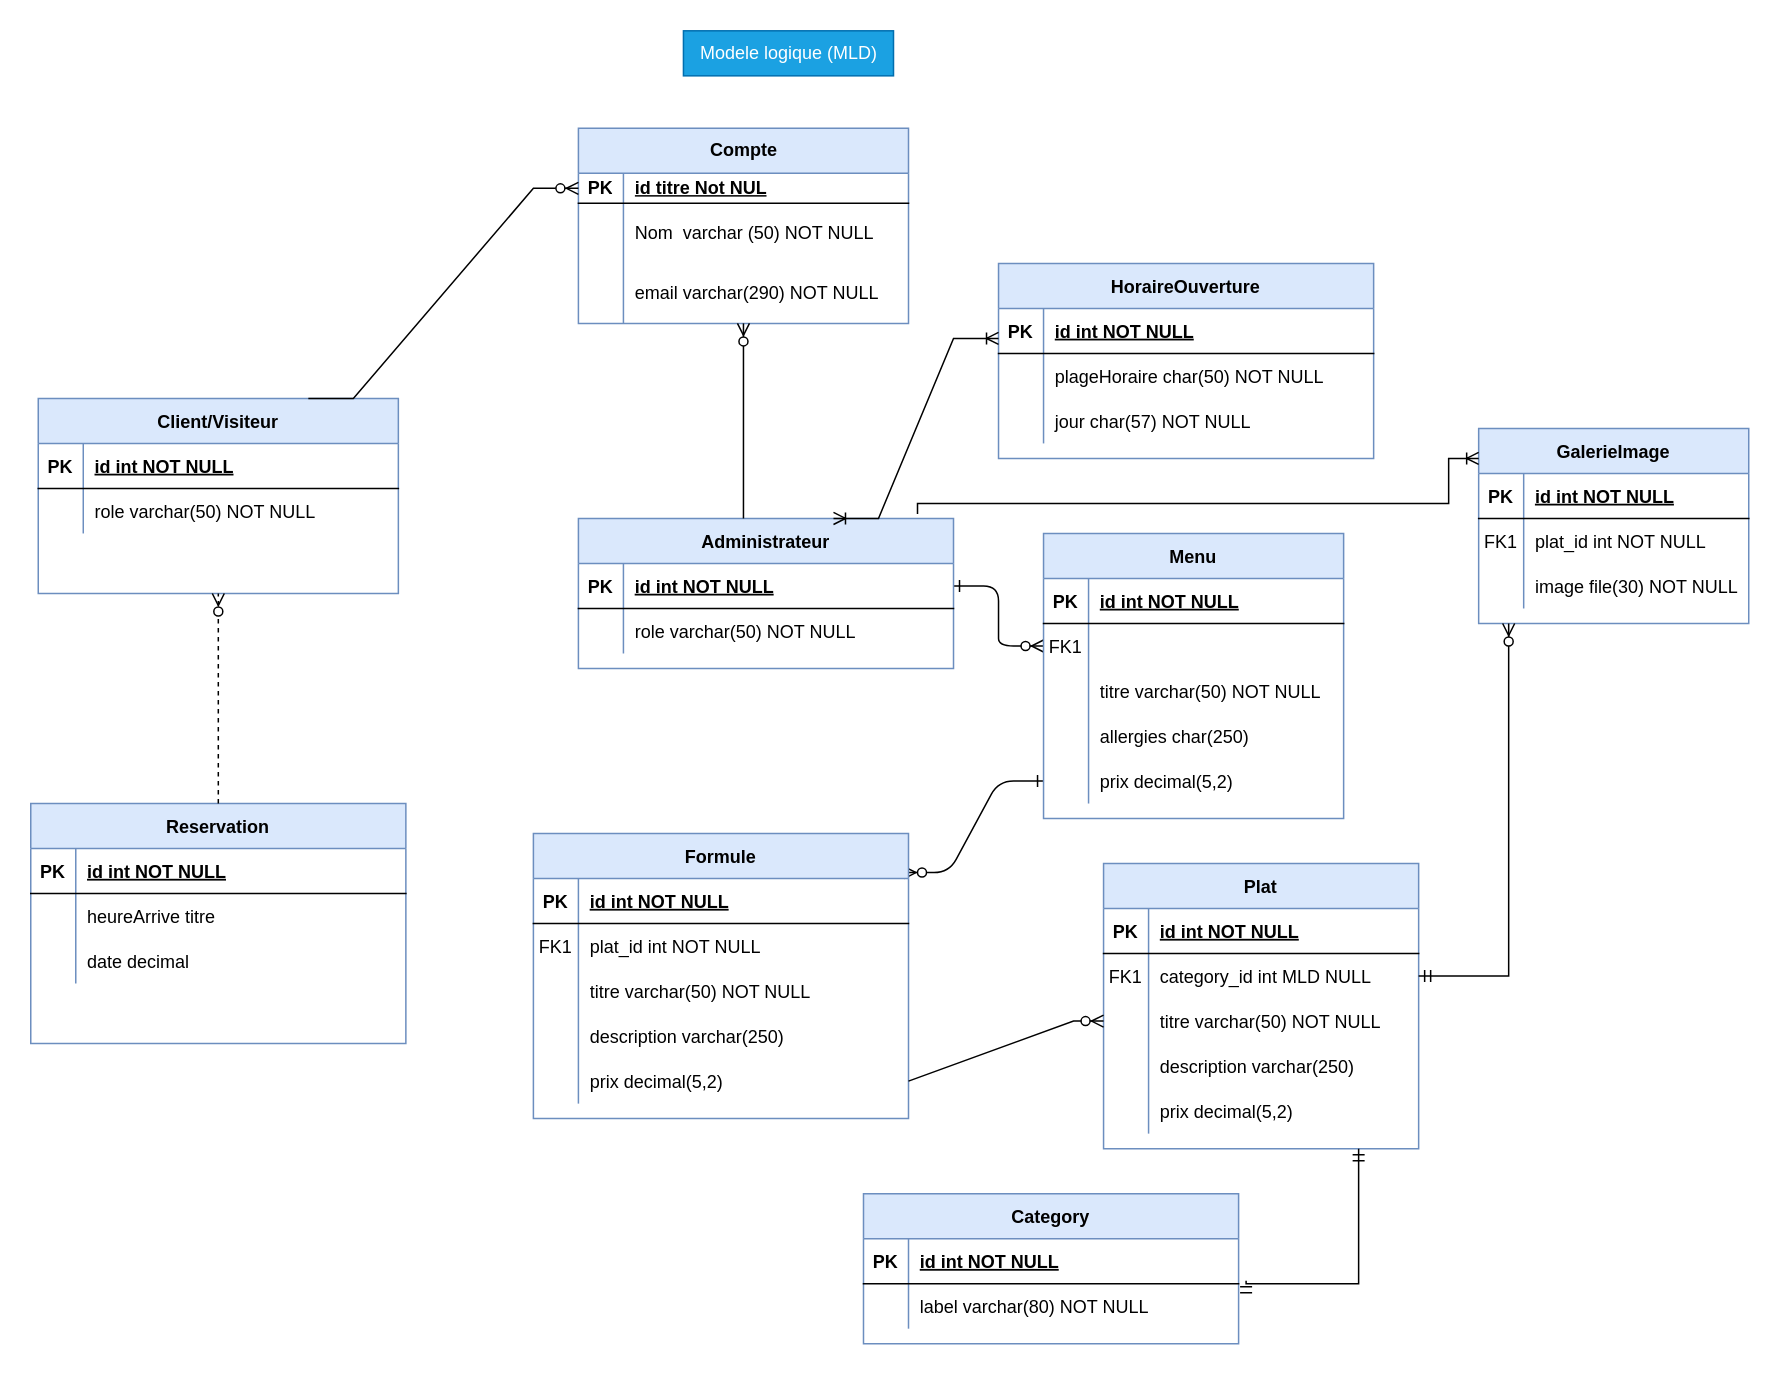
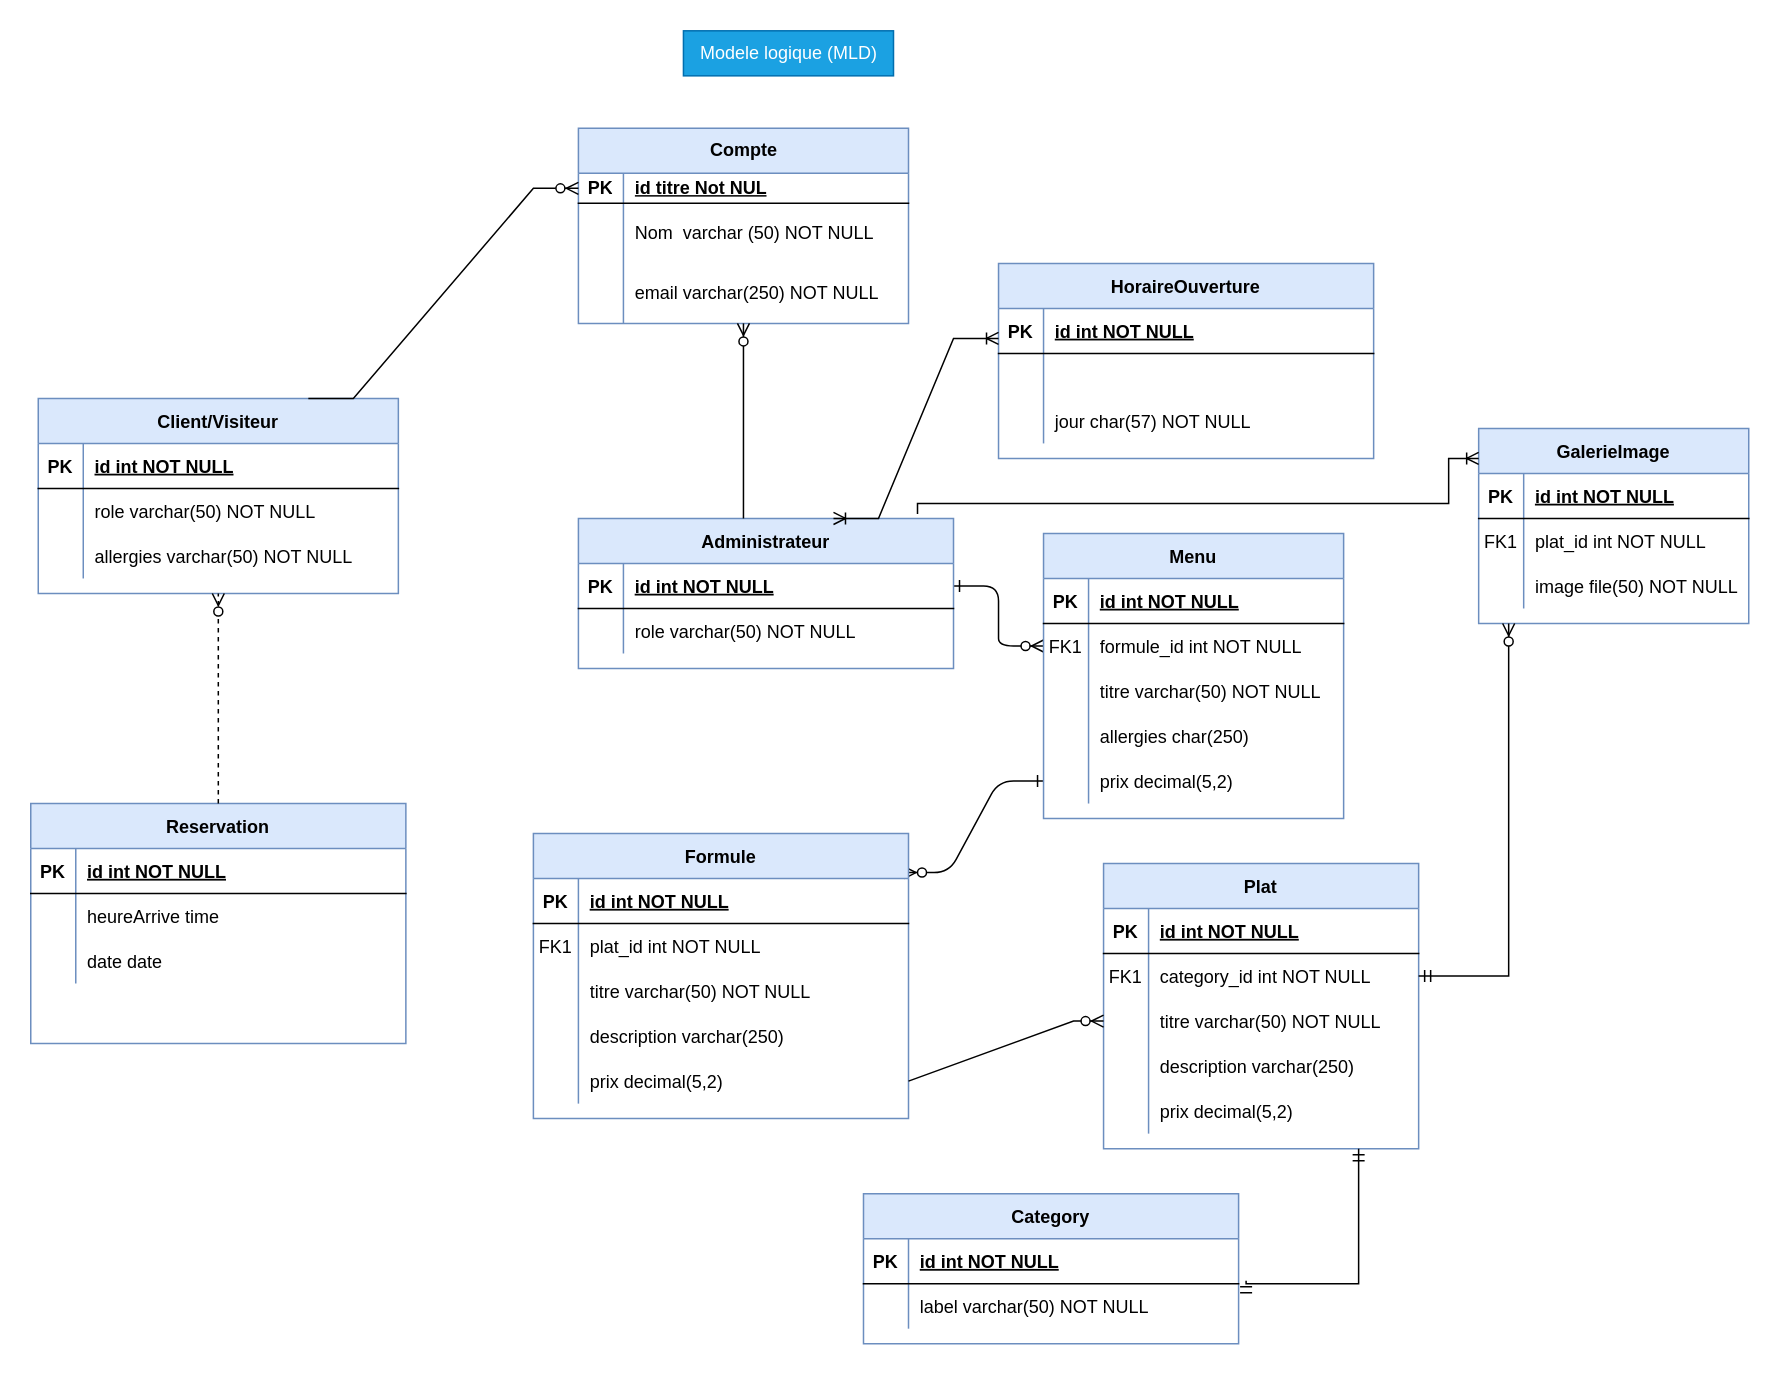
node "email varchar(290) NOT NULL": label "email varchar(290) NOT NULL" -> "email varchar(250) NOT NULL"
node "plageHoraire char(50) NOT NULL": removed
node "allergies varchar(50) NOT NULL": added
node "image file(30) NOT NULL": label "image file(30) NOT NULL" -> "image file(50) NOT NULL"
node "formule_id int NOT NULL": added
node "heureArrive titre": label "heureArrive titre" -> "heureArrive time"
node "date decimal": label "date decimal" -> "date date"
node "category_id int MLD NULL": label "category_id int MLD NULL" -> "category_id int NOT NULL"
node "label varchar(80) NOT NULL": label "label varchar(80) NOT NULL" -> "label varchar(50) NOT NULL"
